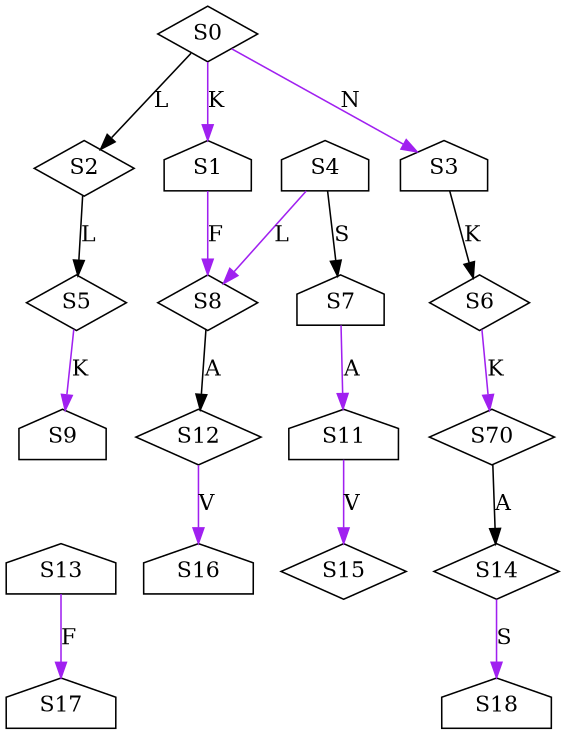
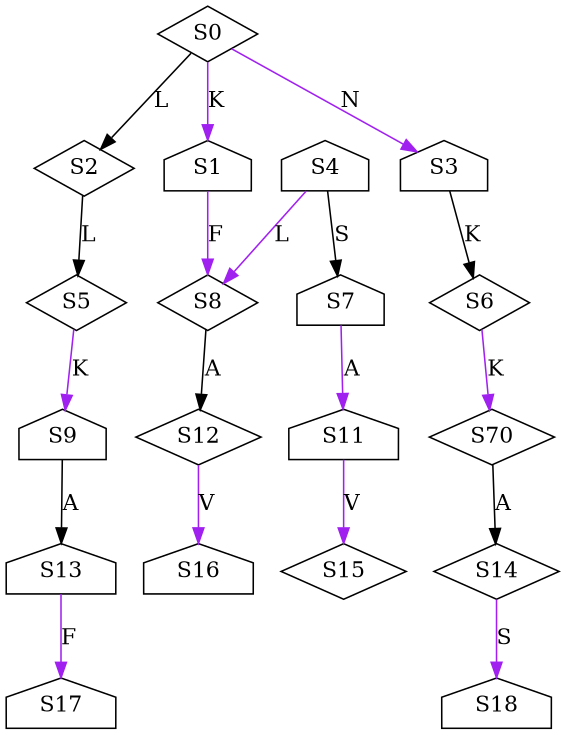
edge "S9" -> "S13": added, label "A"
